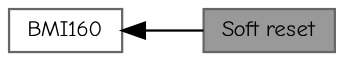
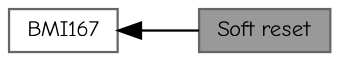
node "BMI160": label "BMI160" -> "BMI167"
